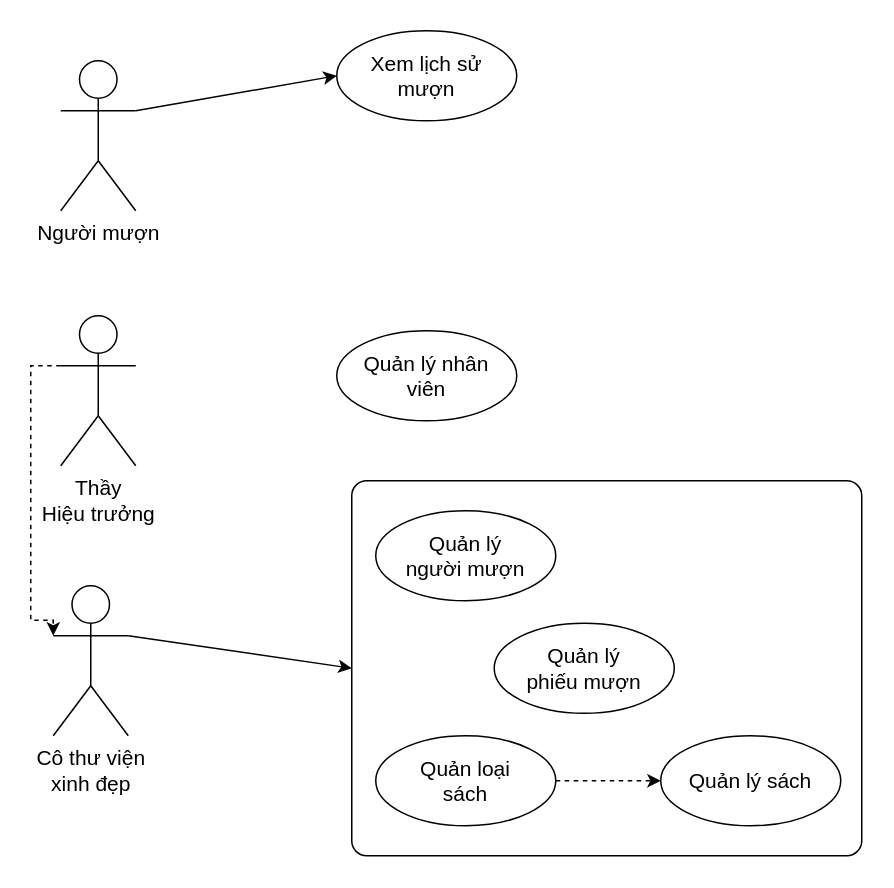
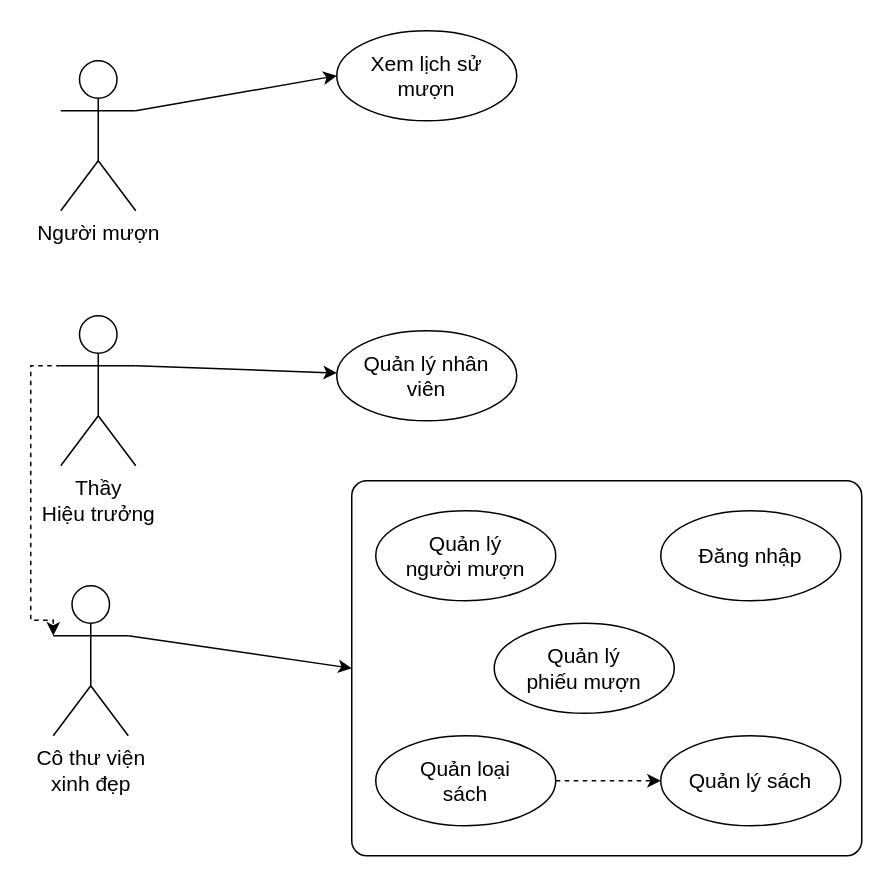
edge "Thầy Hiệu trưởng" -> "Quản lý nhân viên": added
node "Đăng nhập": added
